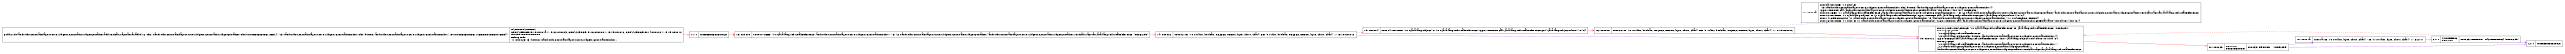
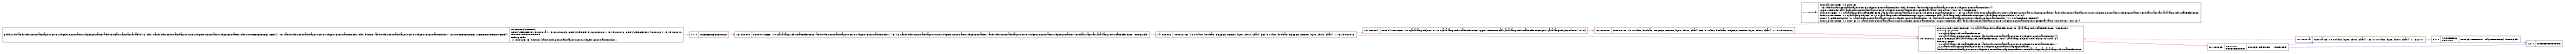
edge "21: ?" -> "19: 0x001c": now "18: 0x001a" -> "19: 0x001c"
